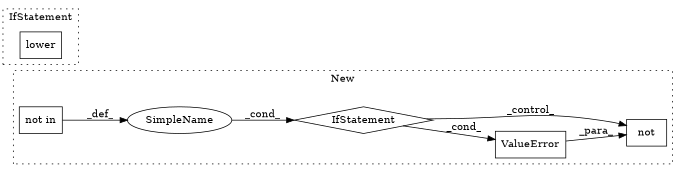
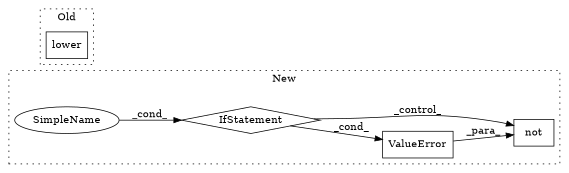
cluster "IfStatement": label "IfStatement" -> "Old"
node "not in": removed
